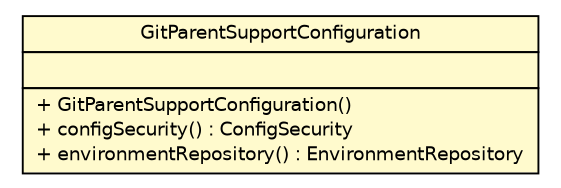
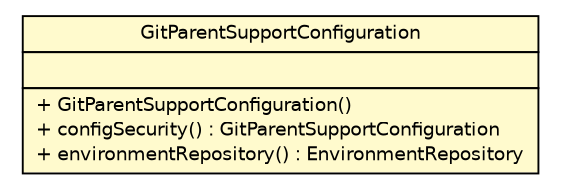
node "GitParentSupportConfiguration": text "+ configSecurity() : ConfigSecurity" -> "+ configSecurity() : GitParentSupportConfiguration"
